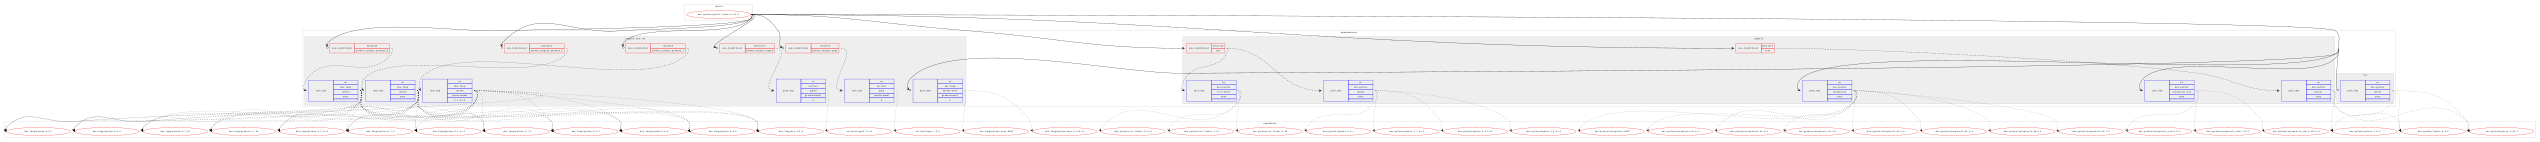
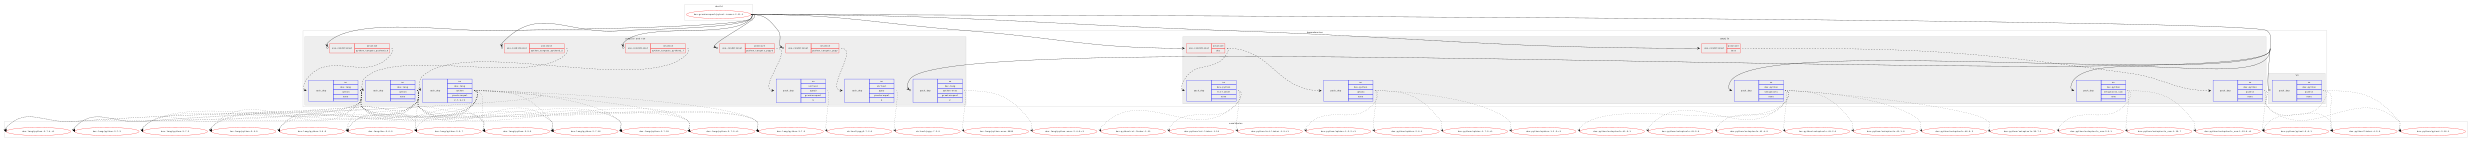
node "dev-python/pytest-runner-2.11.1": label "dev-python/pytest-runner-2.11.1" -> "dev-greaterequal/pytest-runner-2.11.1"
node "dev-python/setuptools-9999": removed
